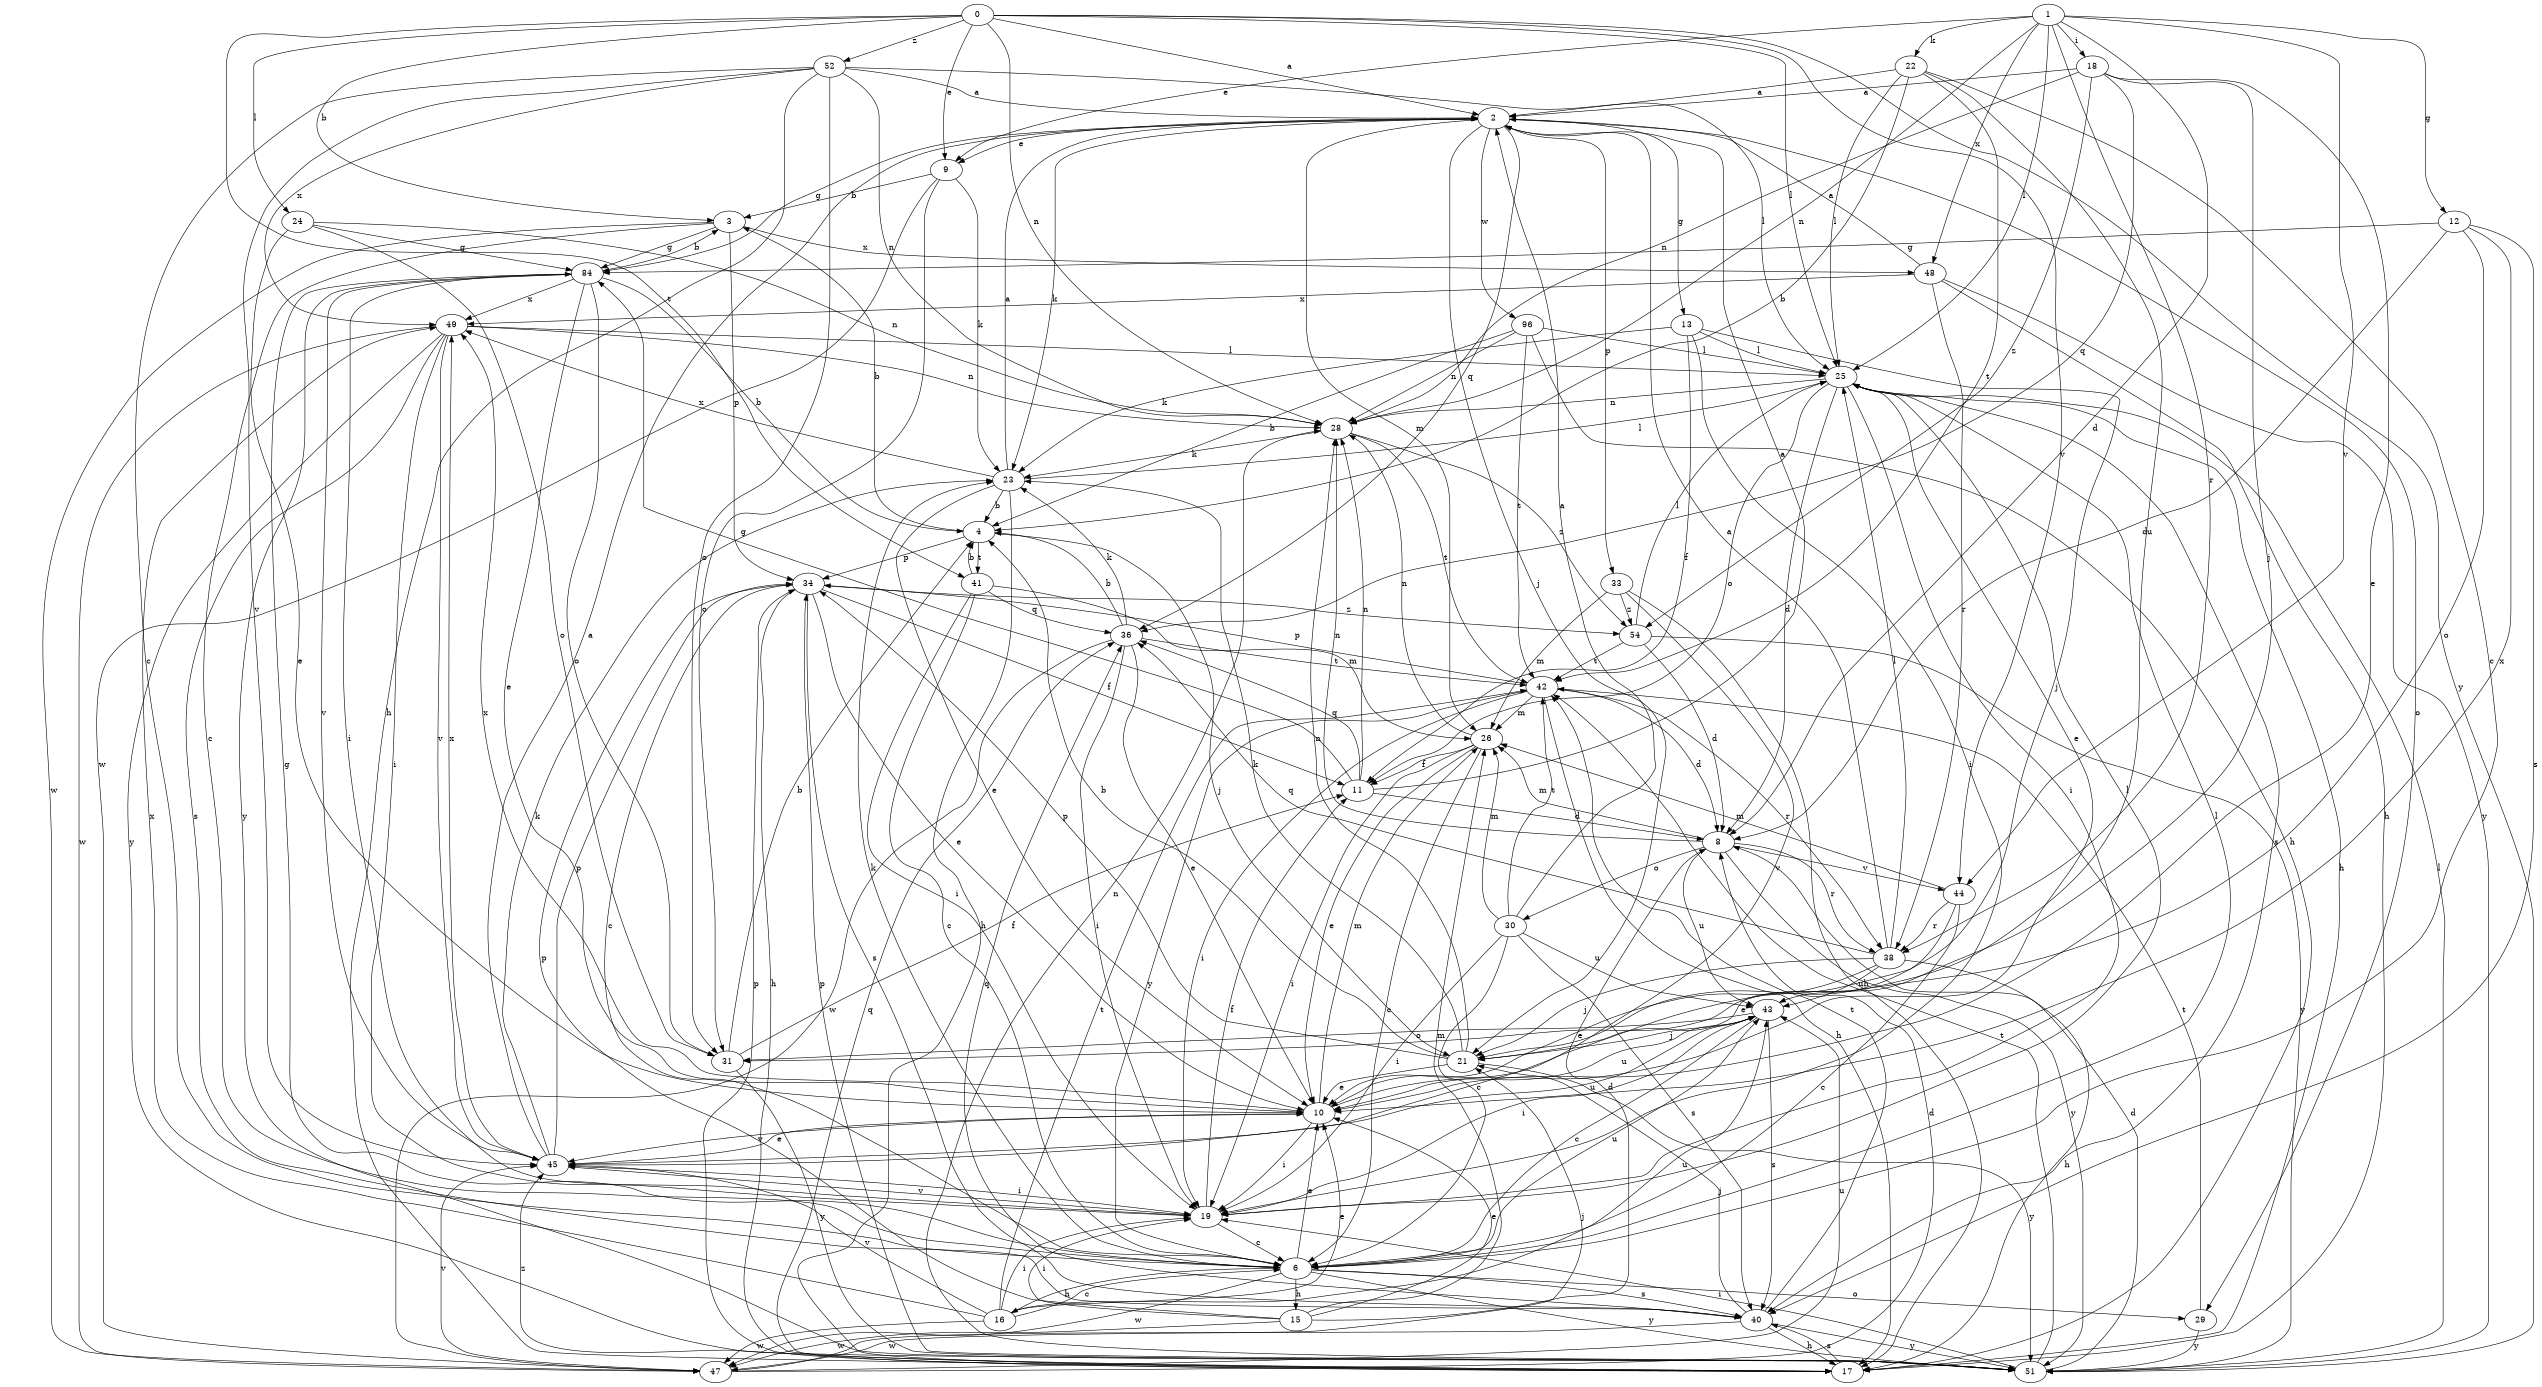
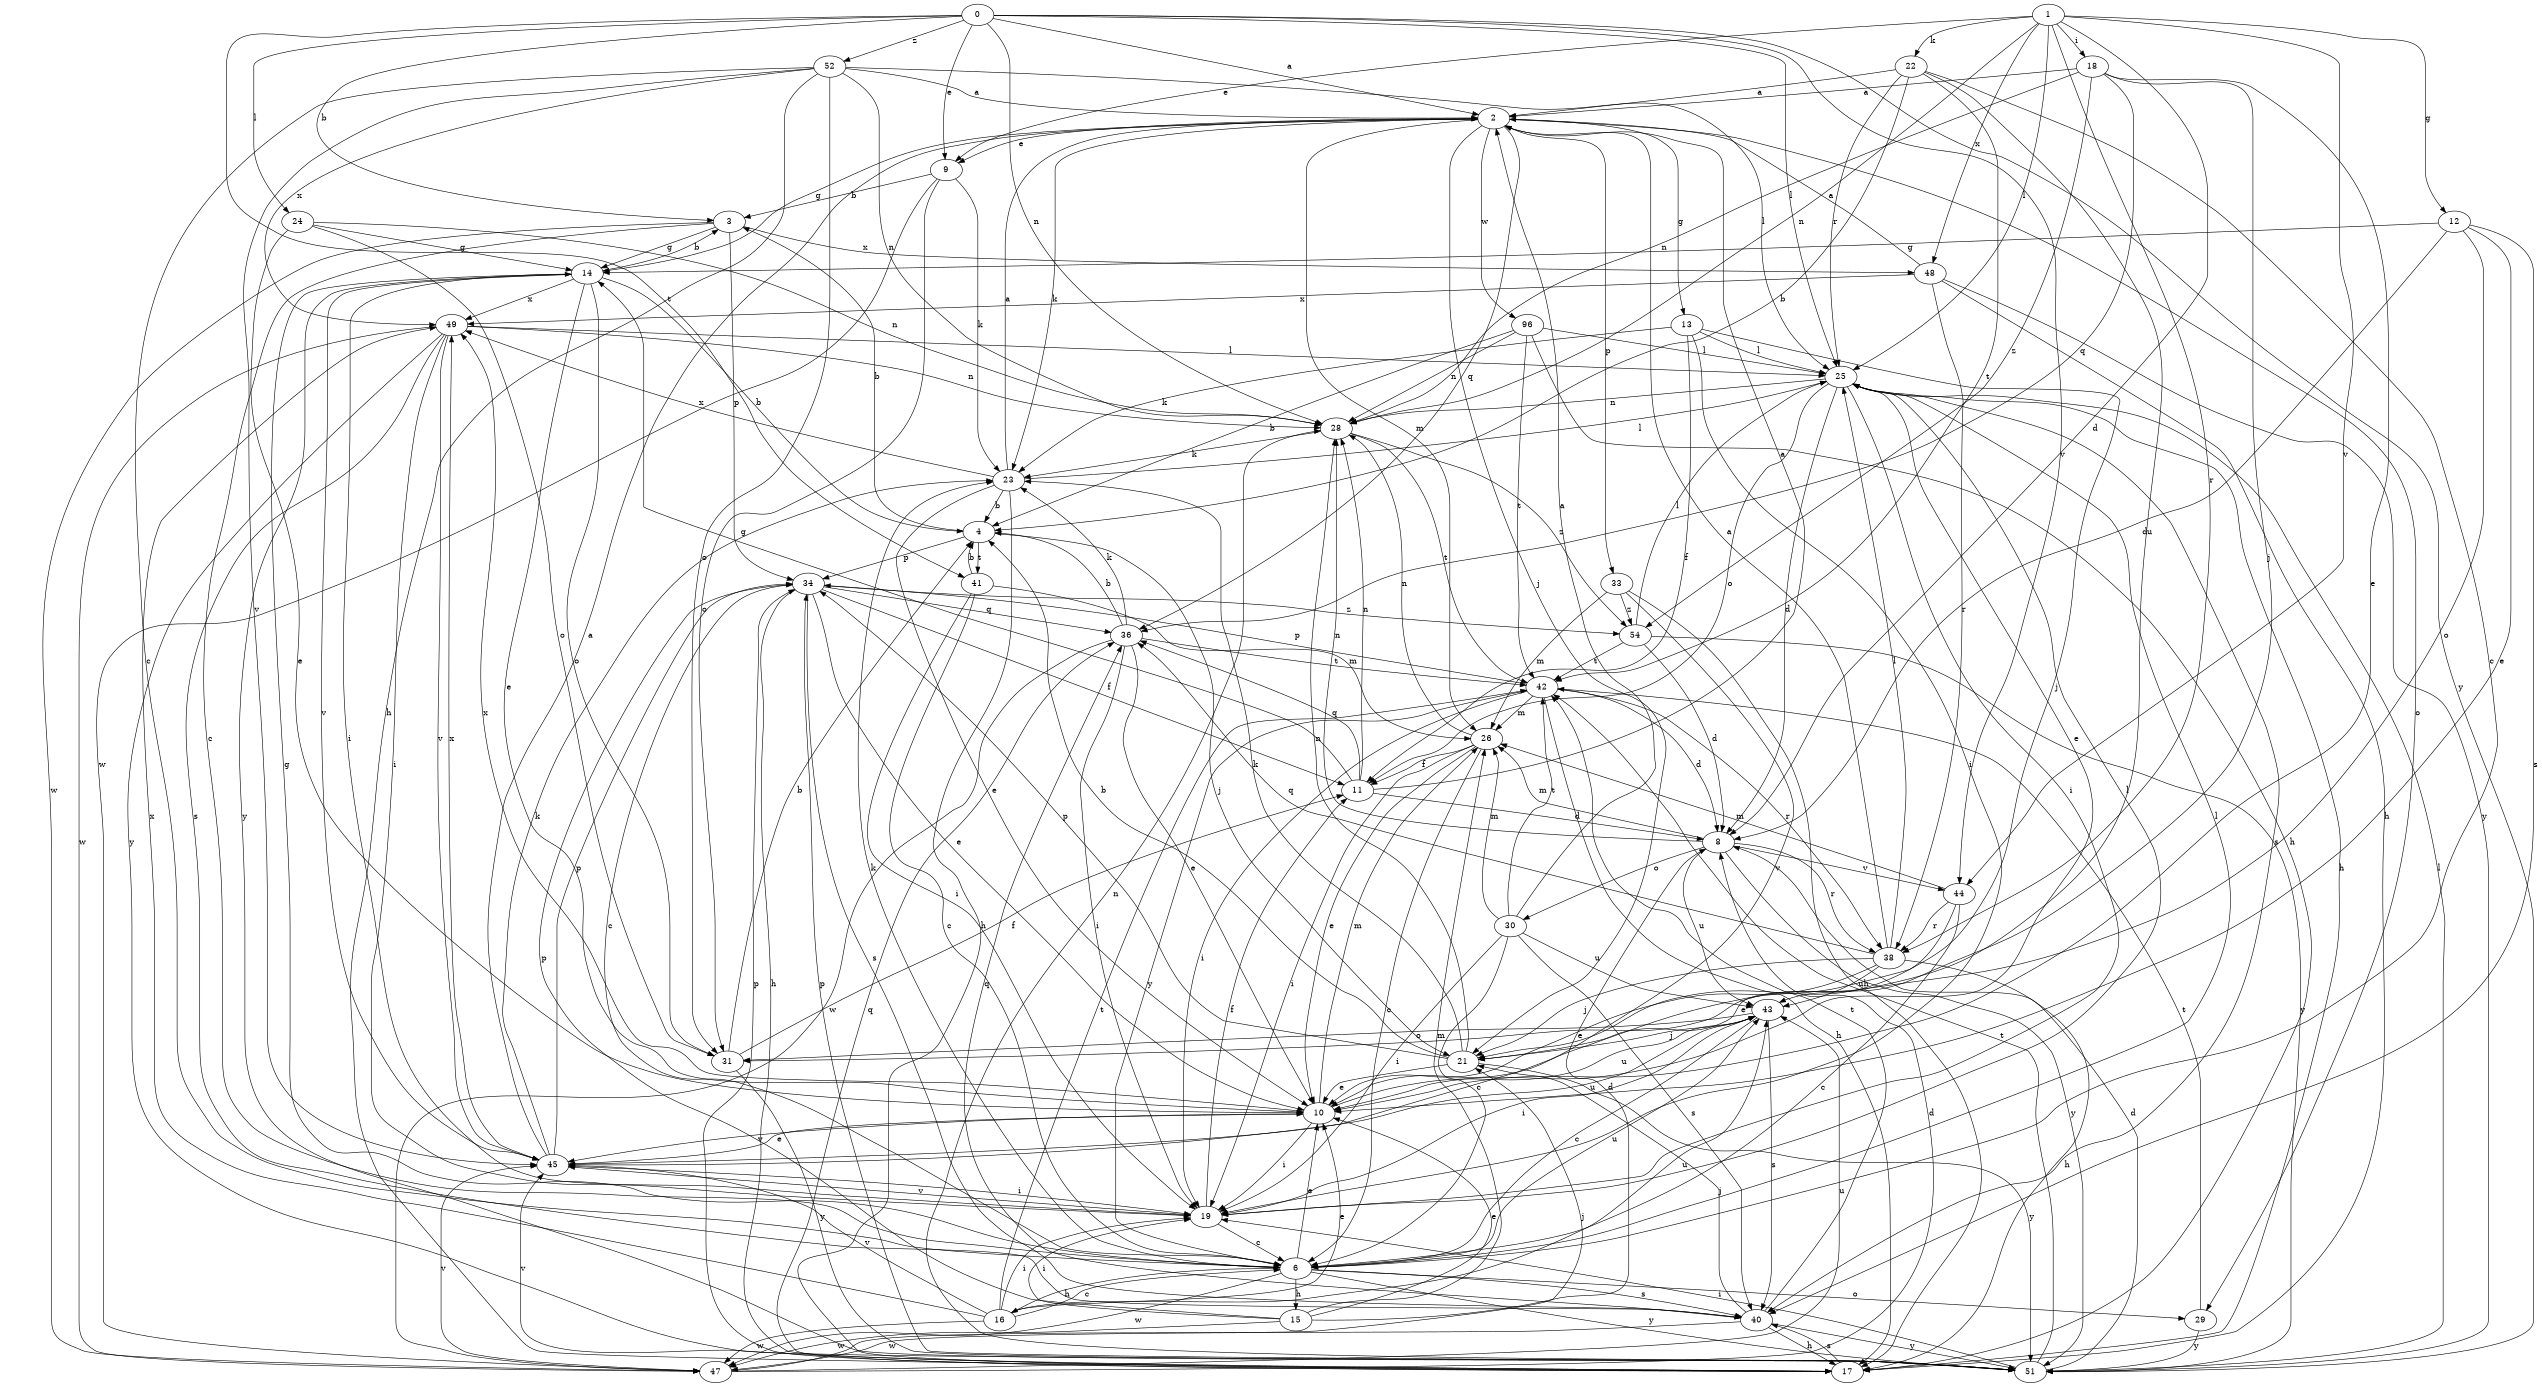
edge "22" -> "25": label "l" -> "r"
node "84": label "84" -> "14"
edge "41" -> "36": now "34" -> "36"
edge "12" -> "10": label "x" -> "e"
edge "17" -> "45": label "z" -> "v"
